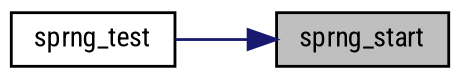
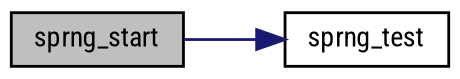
edge "sprng_test" -> "sprng_start": reversed
